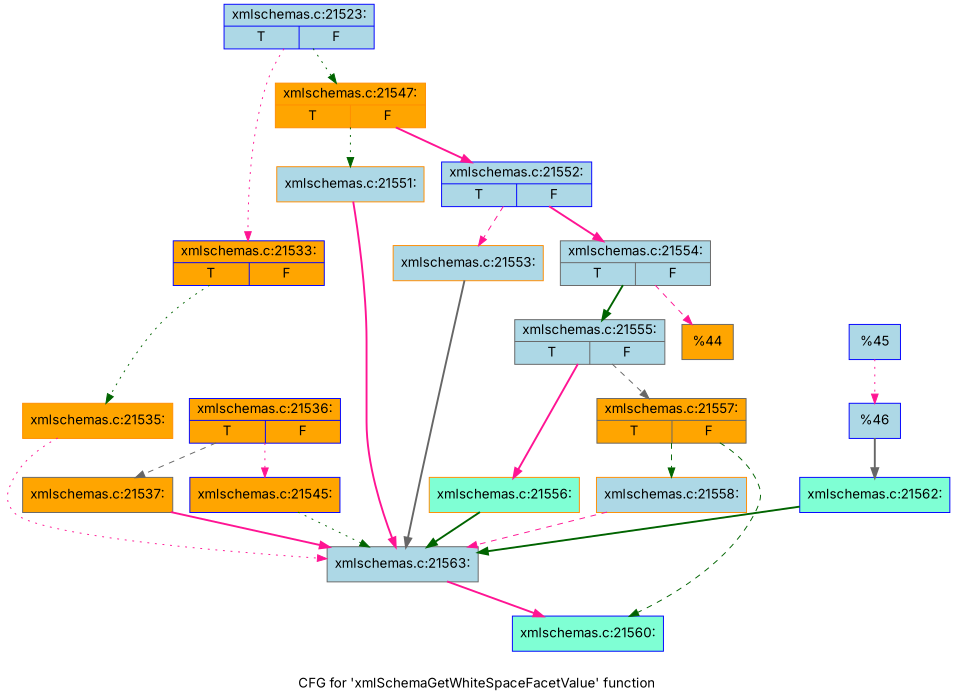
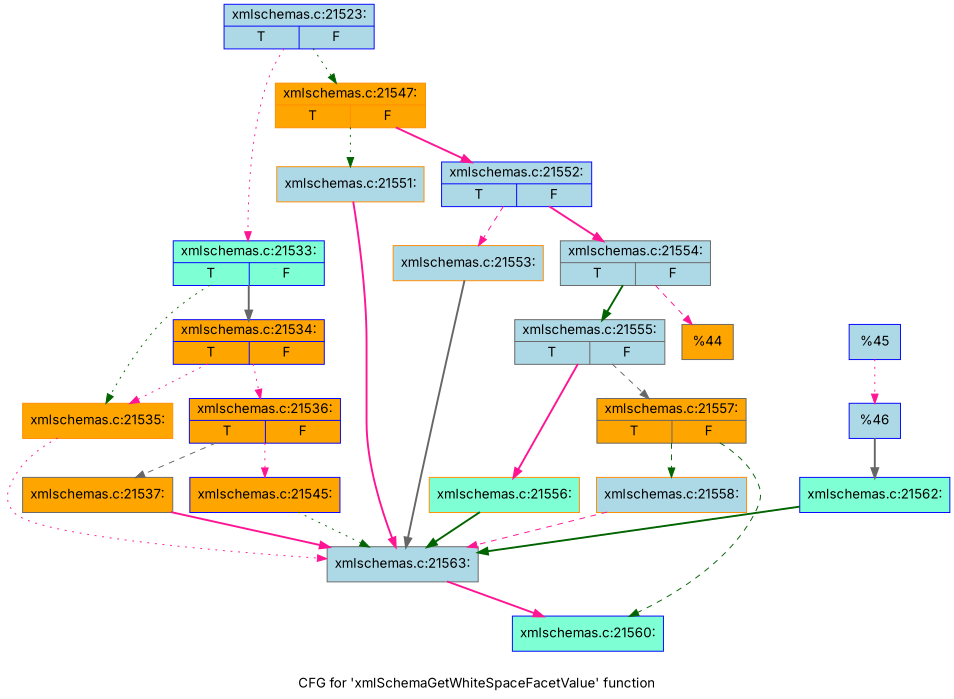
node "xmlschemas.c:21533:": fillcolor orange -> aquamarine
node "xmlschemas.c:21534:": added
